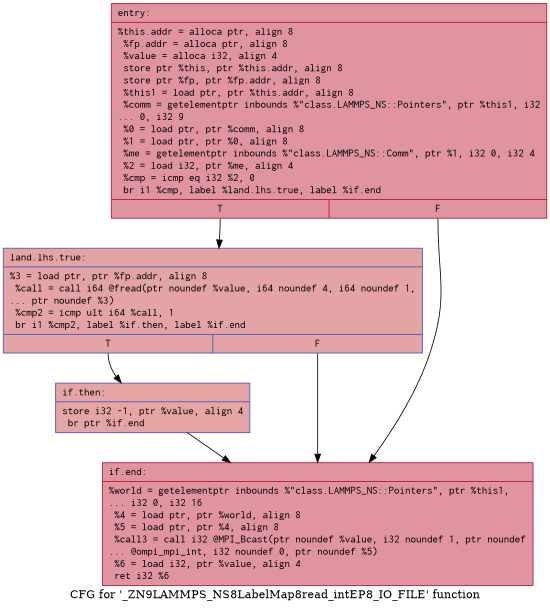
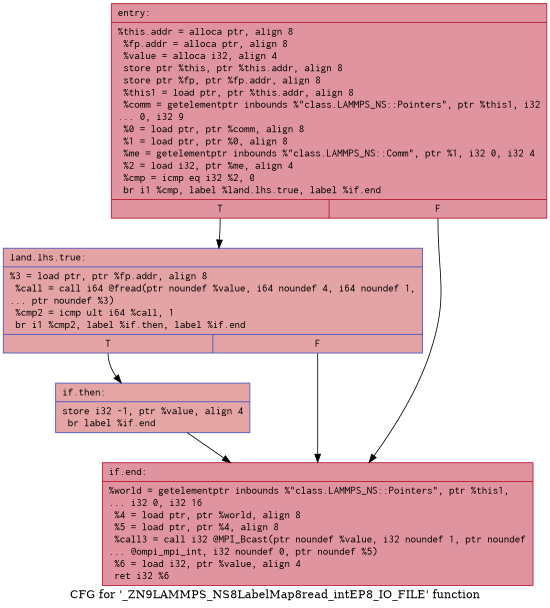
node "if.then:": text "br ptr %if.end" -> "br label %if.end"
